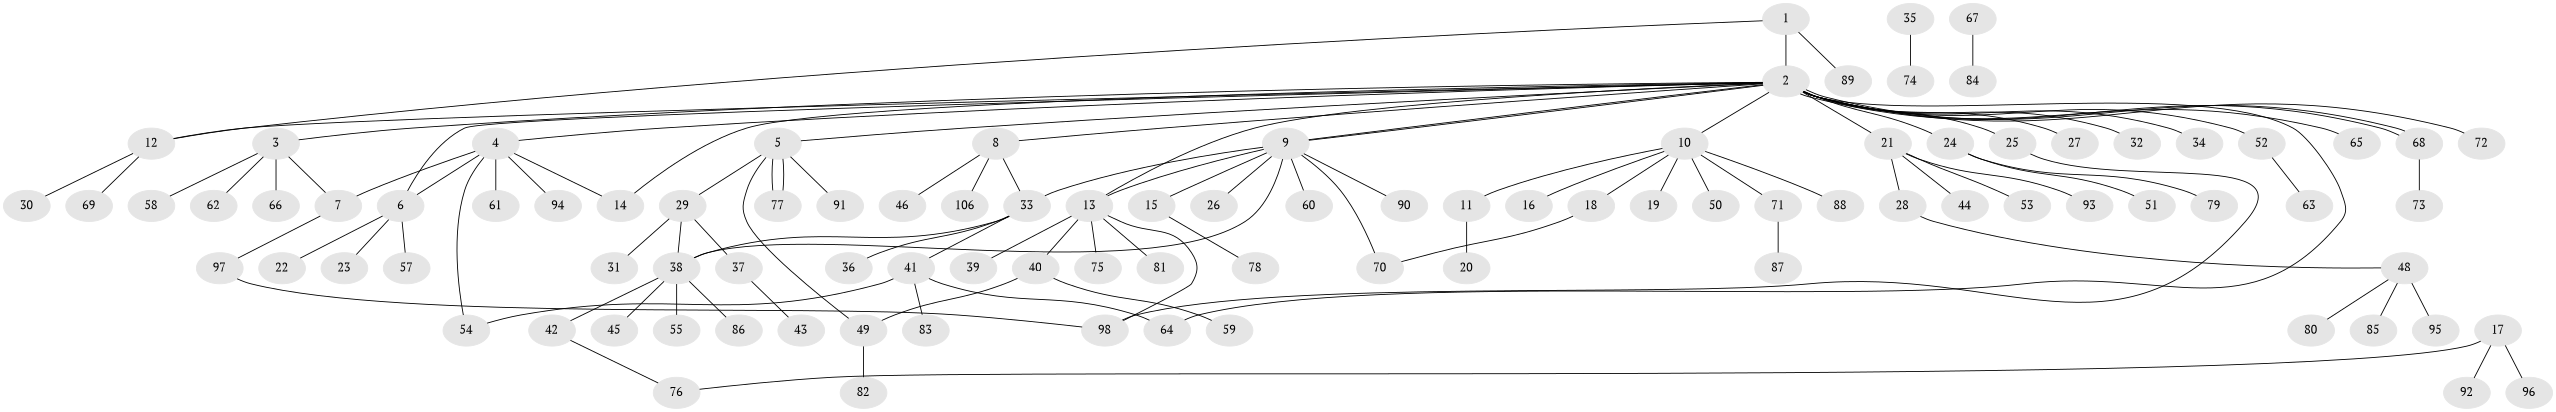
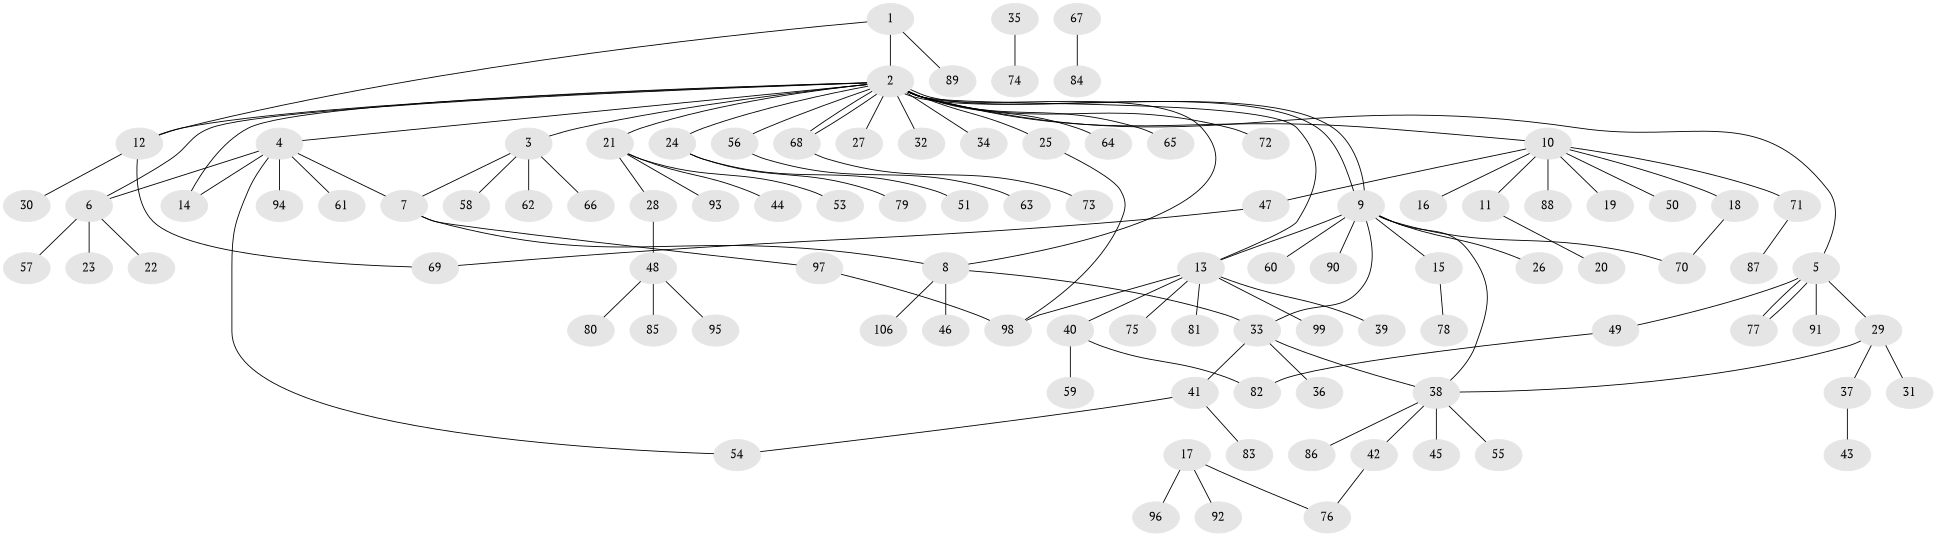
node "52": label "52" -> "56"
node "47": added
edge "7" -- "8": added
edge "40" -- "49": now "40" -- "82"
edge "41" -- "64": removed
node "99": added
